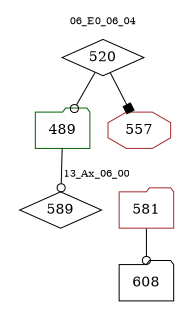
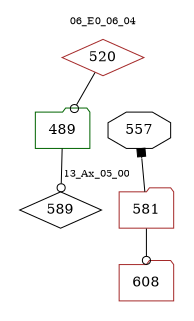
node "520": color black -> brown
edge "520" -> "557": now "581" -> "557"
node "557": color brown -> black
cluster "13_Ax_06_00": label "13_Ax_06_00" -> "13_Ax_05_00"
node "608": color black -> brown
